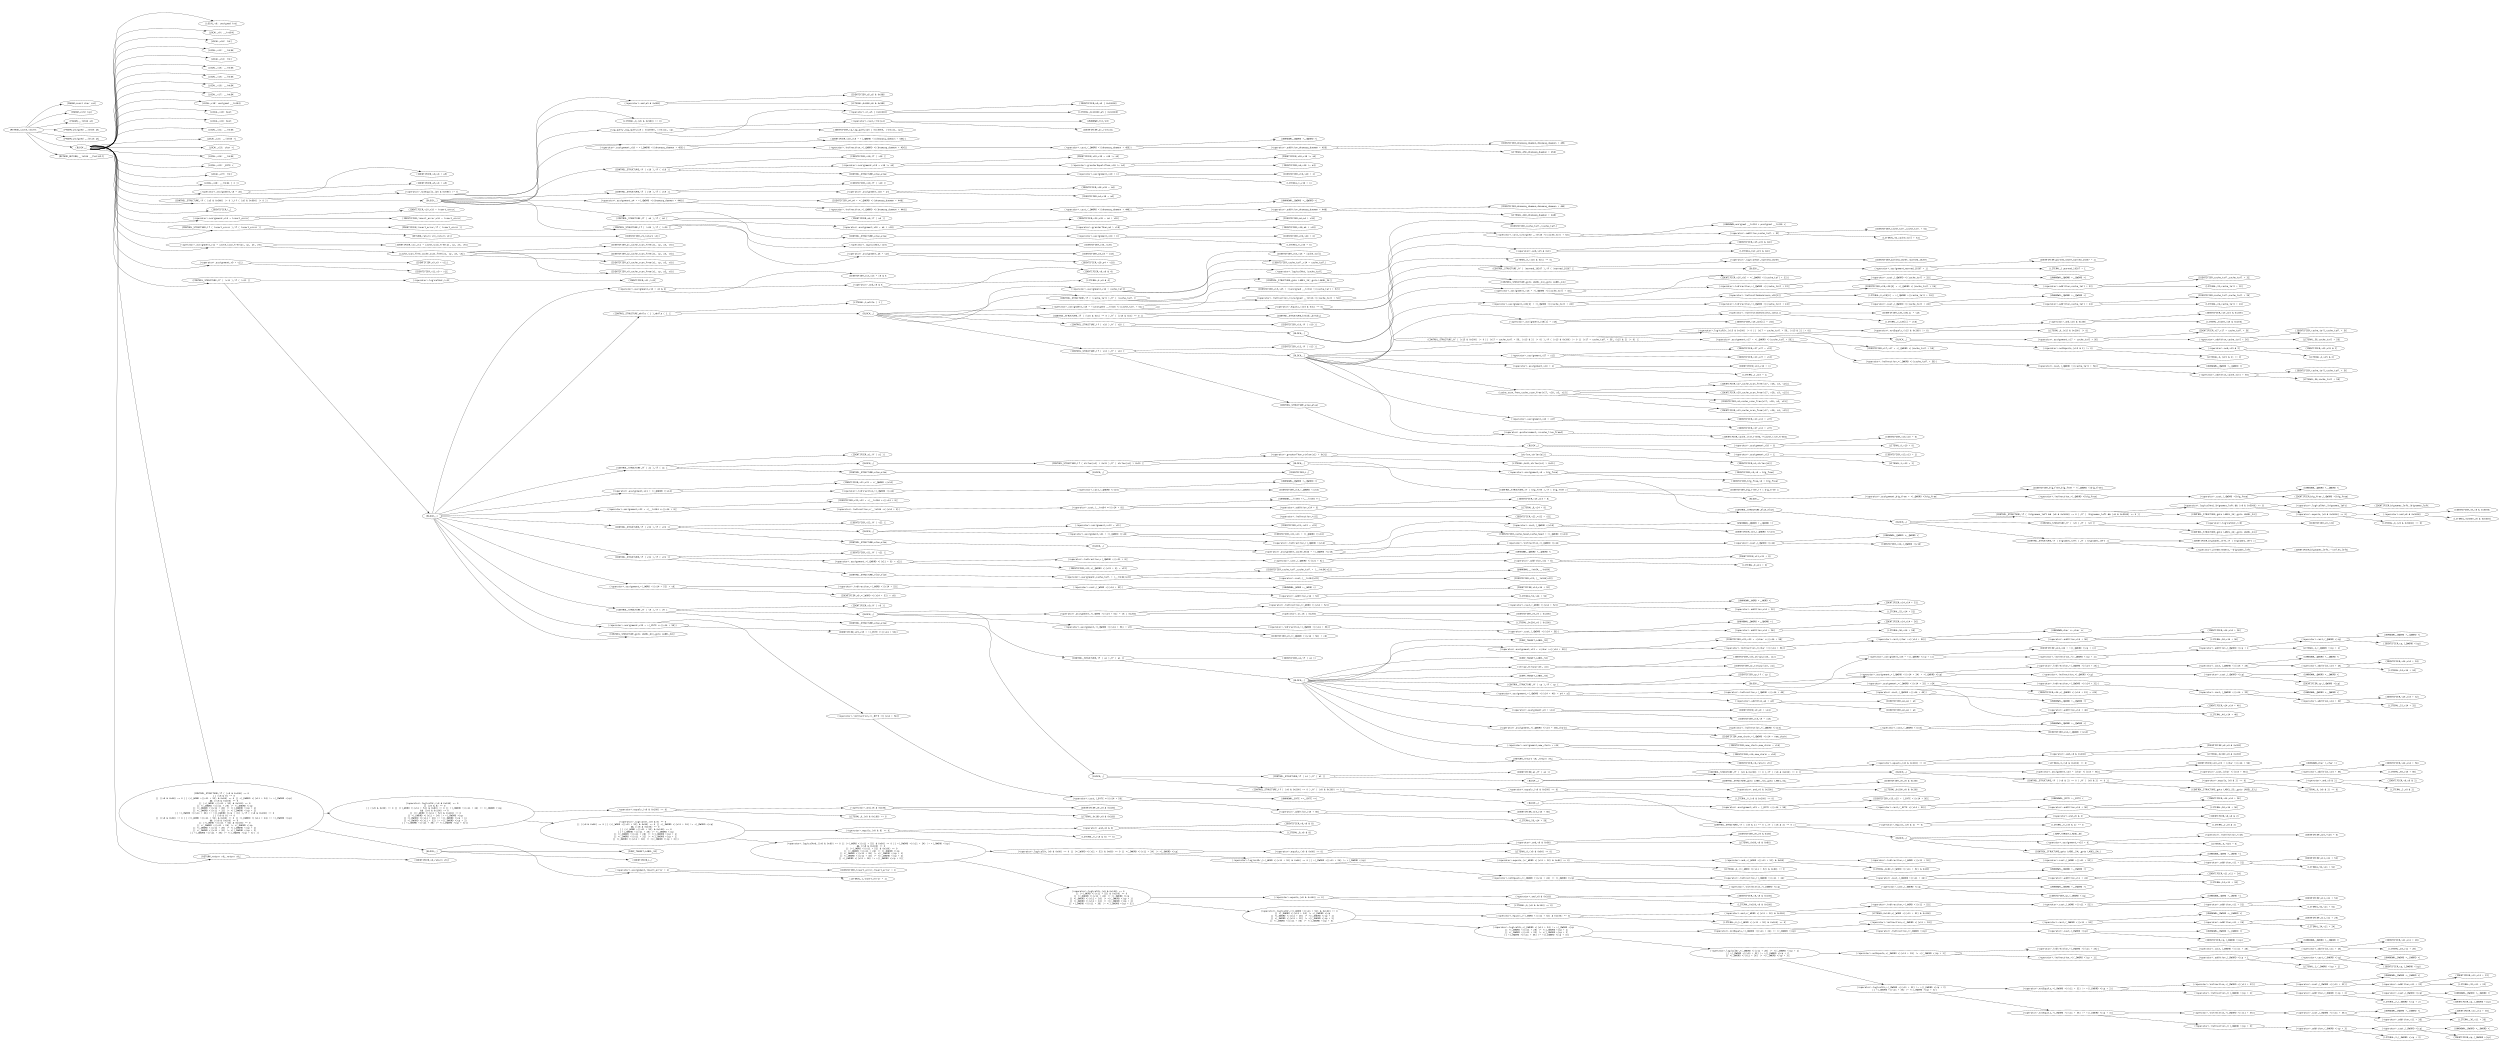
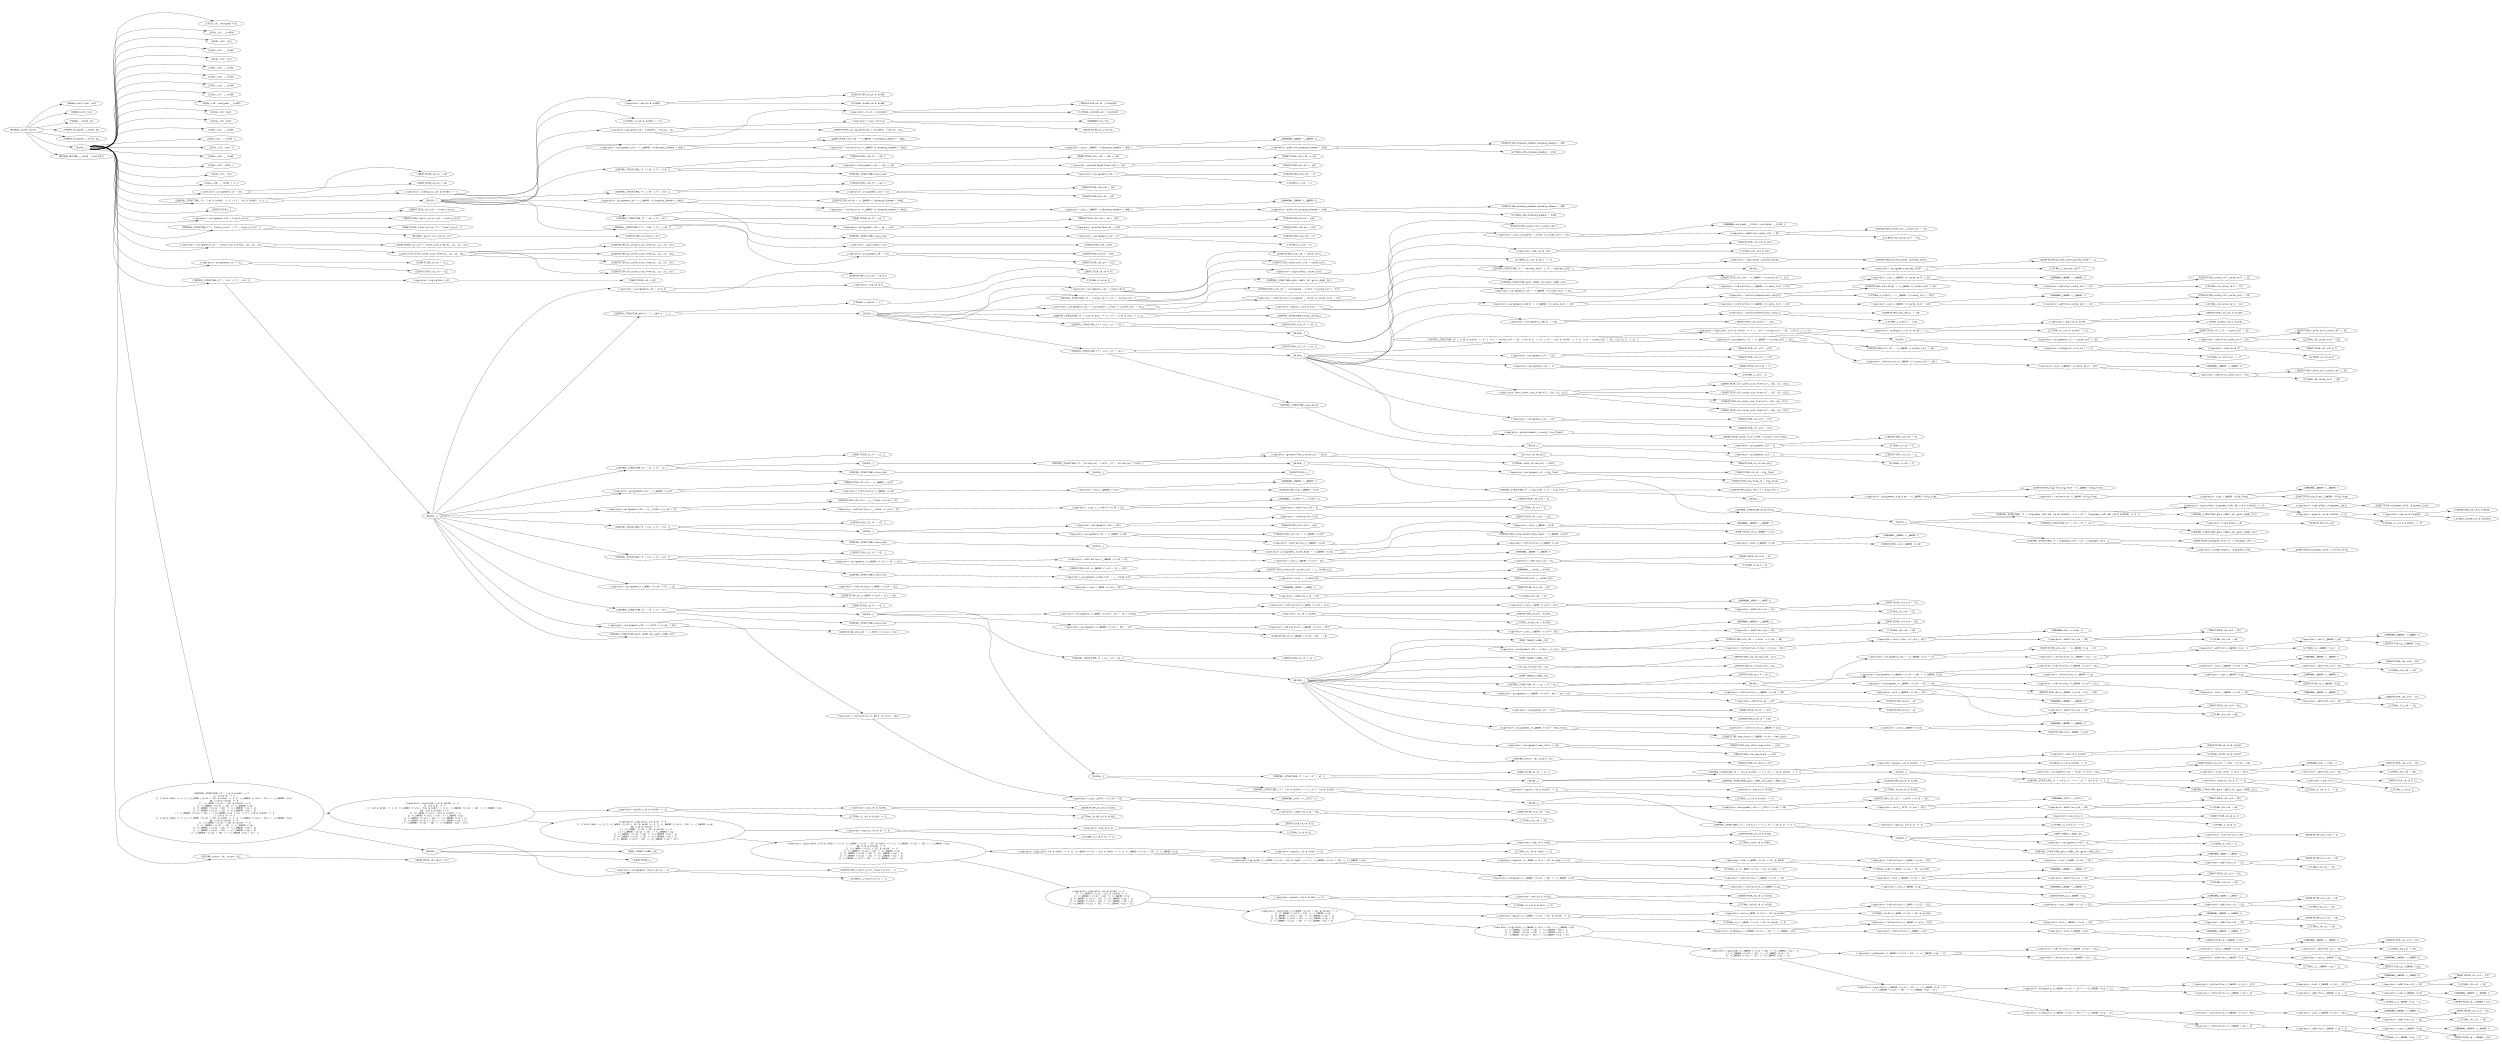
edge "(<operator>.and,v8 & 4)" -> "(LITERAL,4,v8 & 4)": now "(LITERAL,1,while ( 1 ))" -> "(LITERAL,4,v8 & 4)"
edge "(<operator>.assignment,*v22 = v21)" -> "(<operator>.indirection,*v22)": added
